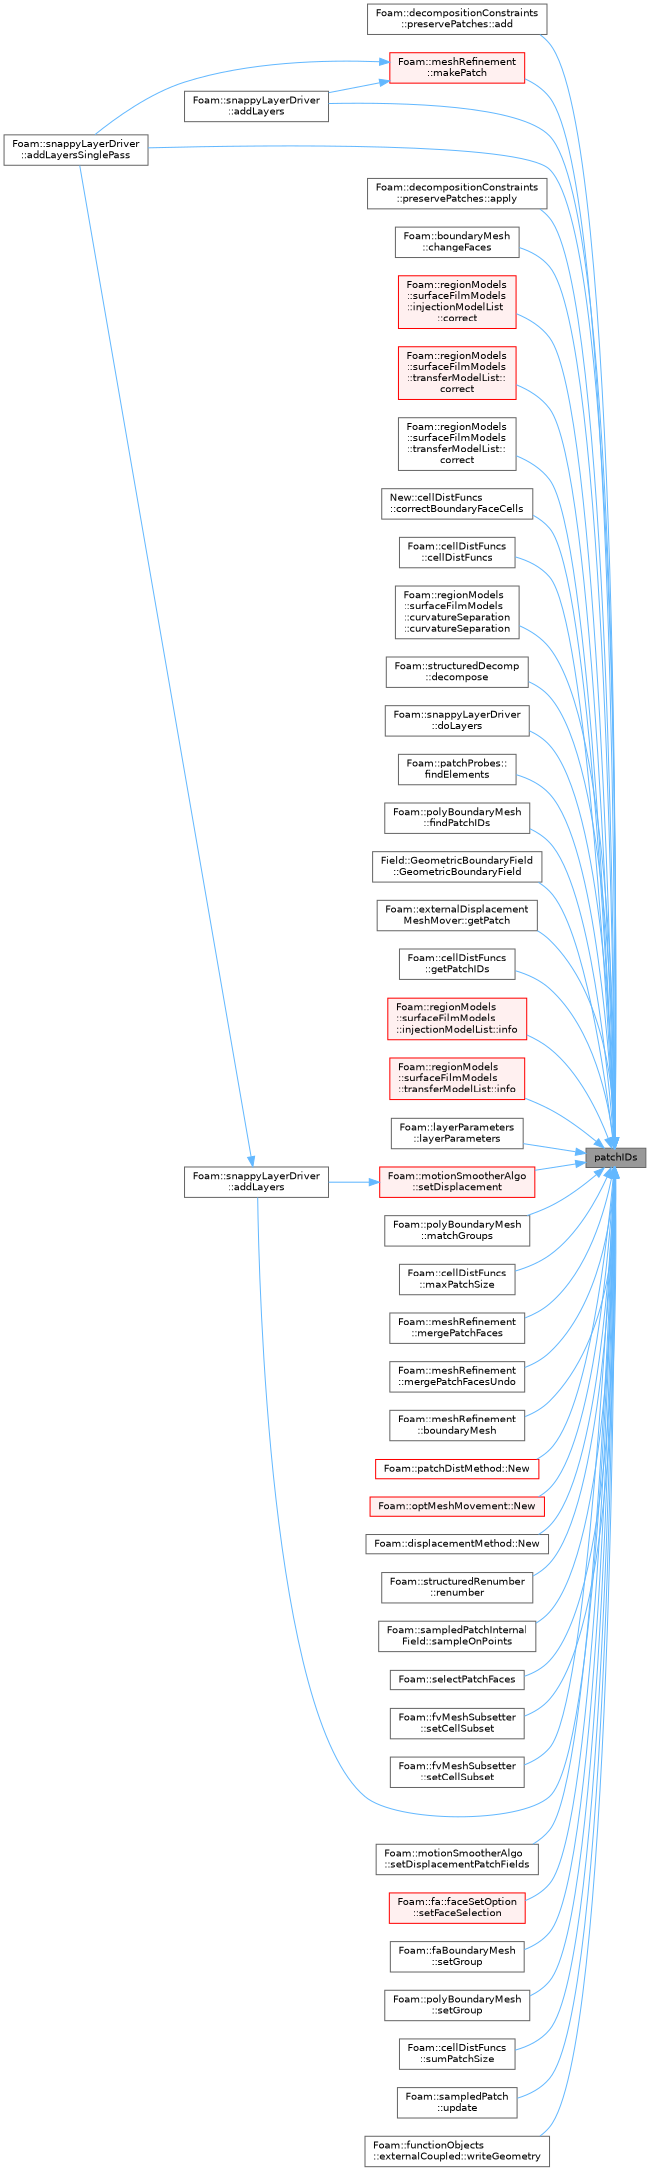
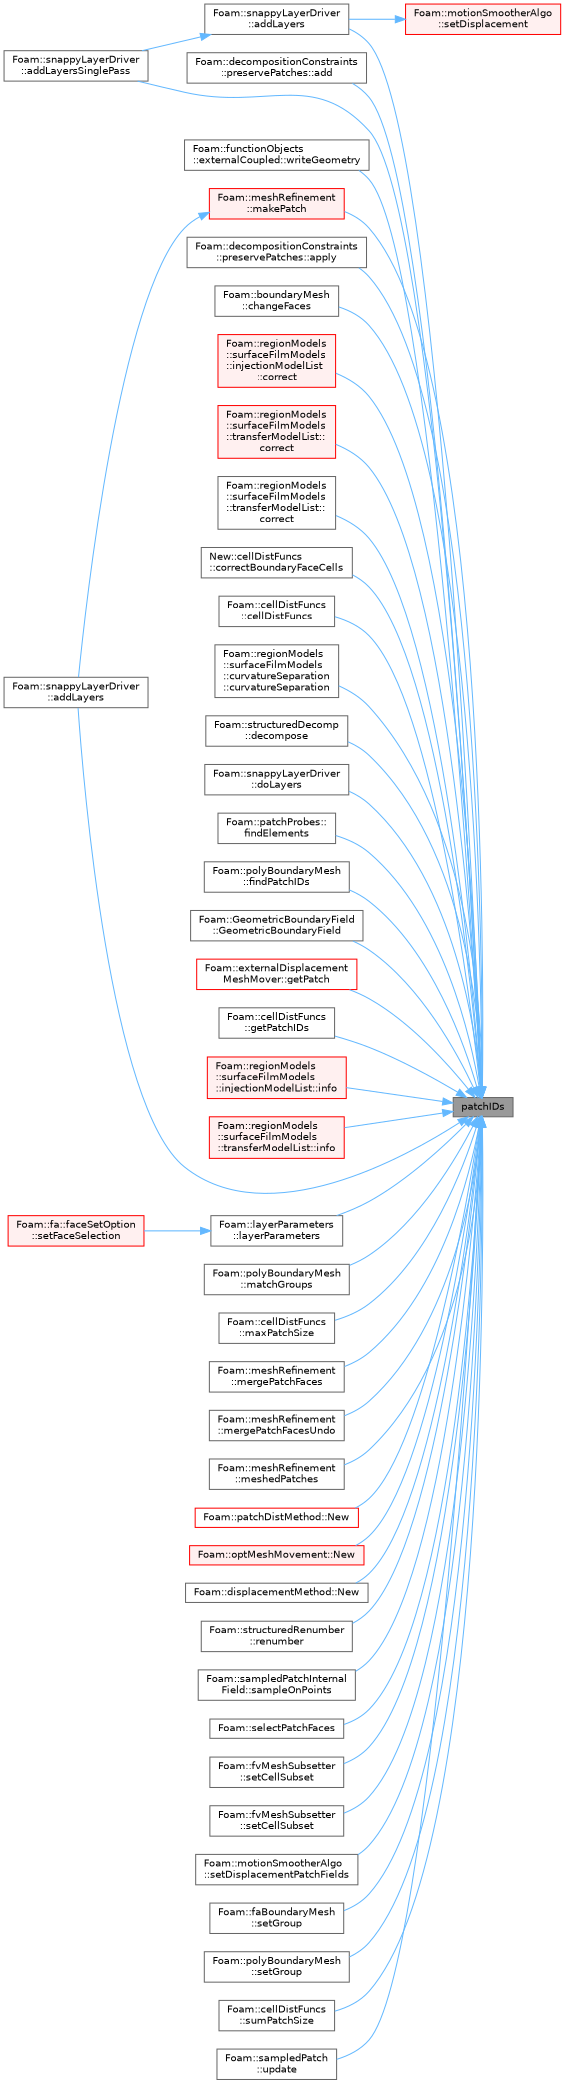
edge "Foam::snappyLayerDriver ::addLayersSinglePass" -> "Foam::meshRefinement ::makePatch": removed
node "Field::GeometricBoundaryField ::GeometricBoundaryField": label "Field::GeometricBoundaryField ::GeometricBoundaryField" -> "Foam::GeometricBoundaryField ::GeometricBoundaryField"
node "Foam::externalDisplacement MeshMover::getPatch": color grey40 -> red
edge "Foam::motionSmootherAlgo ::setDisplacement" -> "patchIDs": removed
node "Foam::meshRefinement ::boundaryMesh": label "Foam::meshRefinement ::boundaryMesh" -> "Foam::meshRefinement ::meshedPatches"
edge "Foam::fa::faceSetOption ::setFaceSelection" -> "patchIDs": now "Foam::fa::faceSetOption ::setFaceSelection" -> "Foam::layerParameters ::layerParameters"
